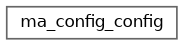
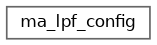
node "ma_config_config": label "ma_config_config" -> "ma_lpf_config"
